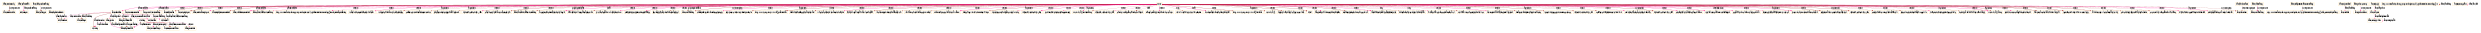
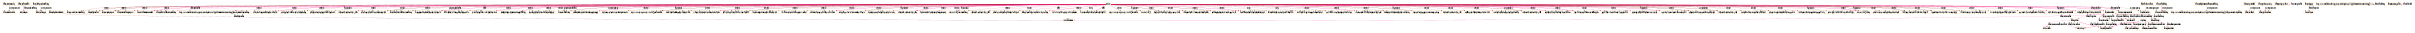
edge "NULL" -> "663a499317b08409b003446586d0a1a7": label "rdf:fliesFromTo" -> "rdf:rest"
edge "base:TripVerified" -> "base:Verified": label "base:hasRating" -> "owl:disjointWith"
node "base:HighlyRecommended": removed
node "8effce18317ce09cea2f2ce6e7ce1d2c": removed
node "rdf:nil": removed
edge "base:Identifier" -> "base:AircraftDetails": label "base:rest" -> "base:usesAircraft"
edge "base:MaryLe" -> "base:Boing737_900": removed, label "base:hasFlightDetails"
edge "base:Identifier" -> "xsd:boolean": now "base:Author" -> "xsd:boolean"
edge "owl:Thing" -> "base:Amenities": label "rdf:rest" -> "base:offersAmenities"
